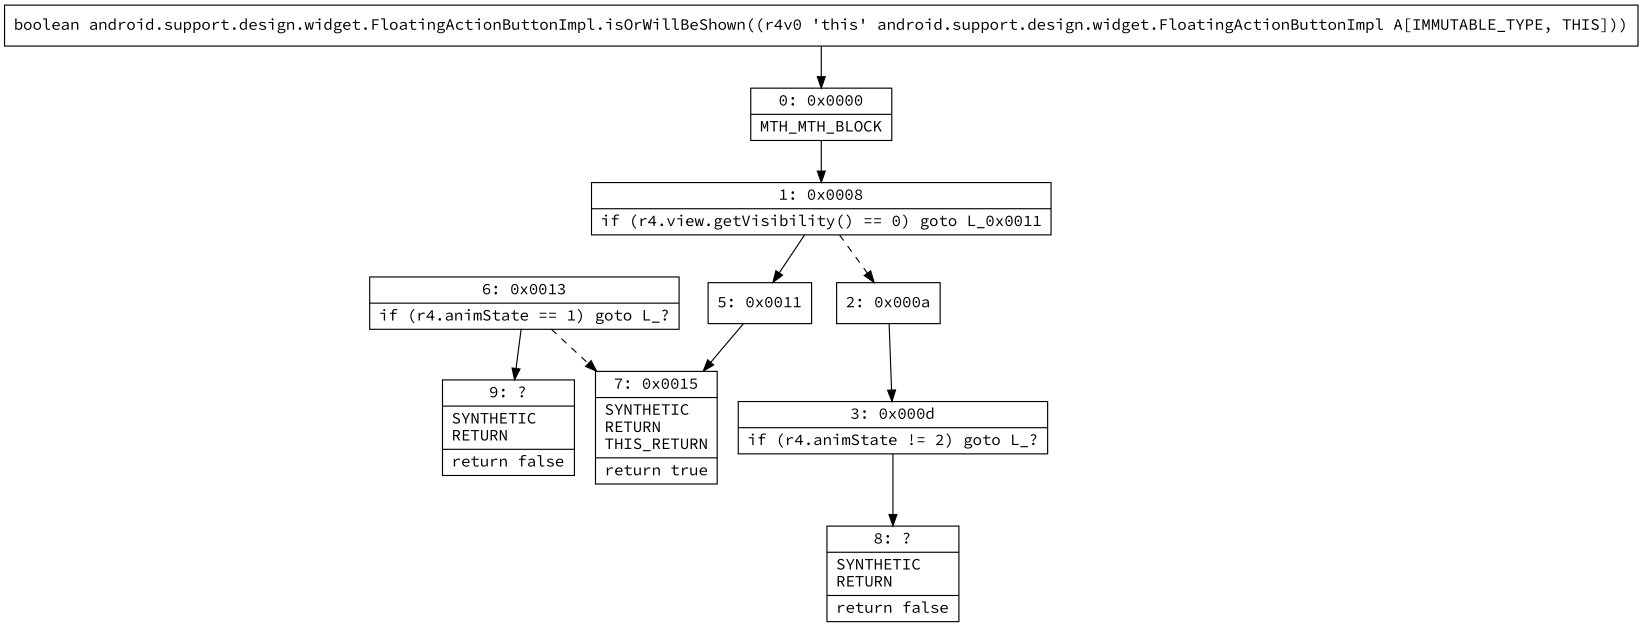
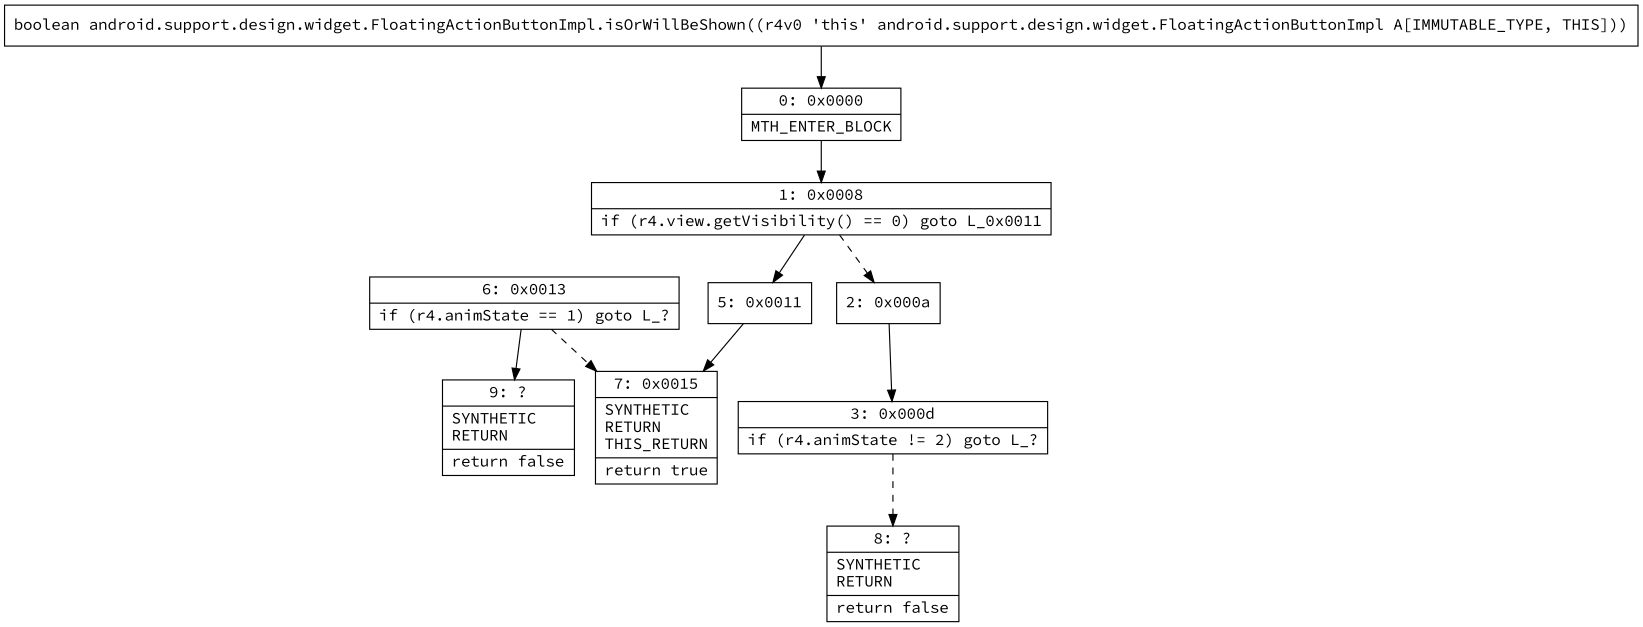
node "0: 0x0000": text "MTH_MTH_BLOCK" -> "MTH_ENTER_BLOCK"
edge "3: 0x000d" -> "8: ?": style solid -> dashed
